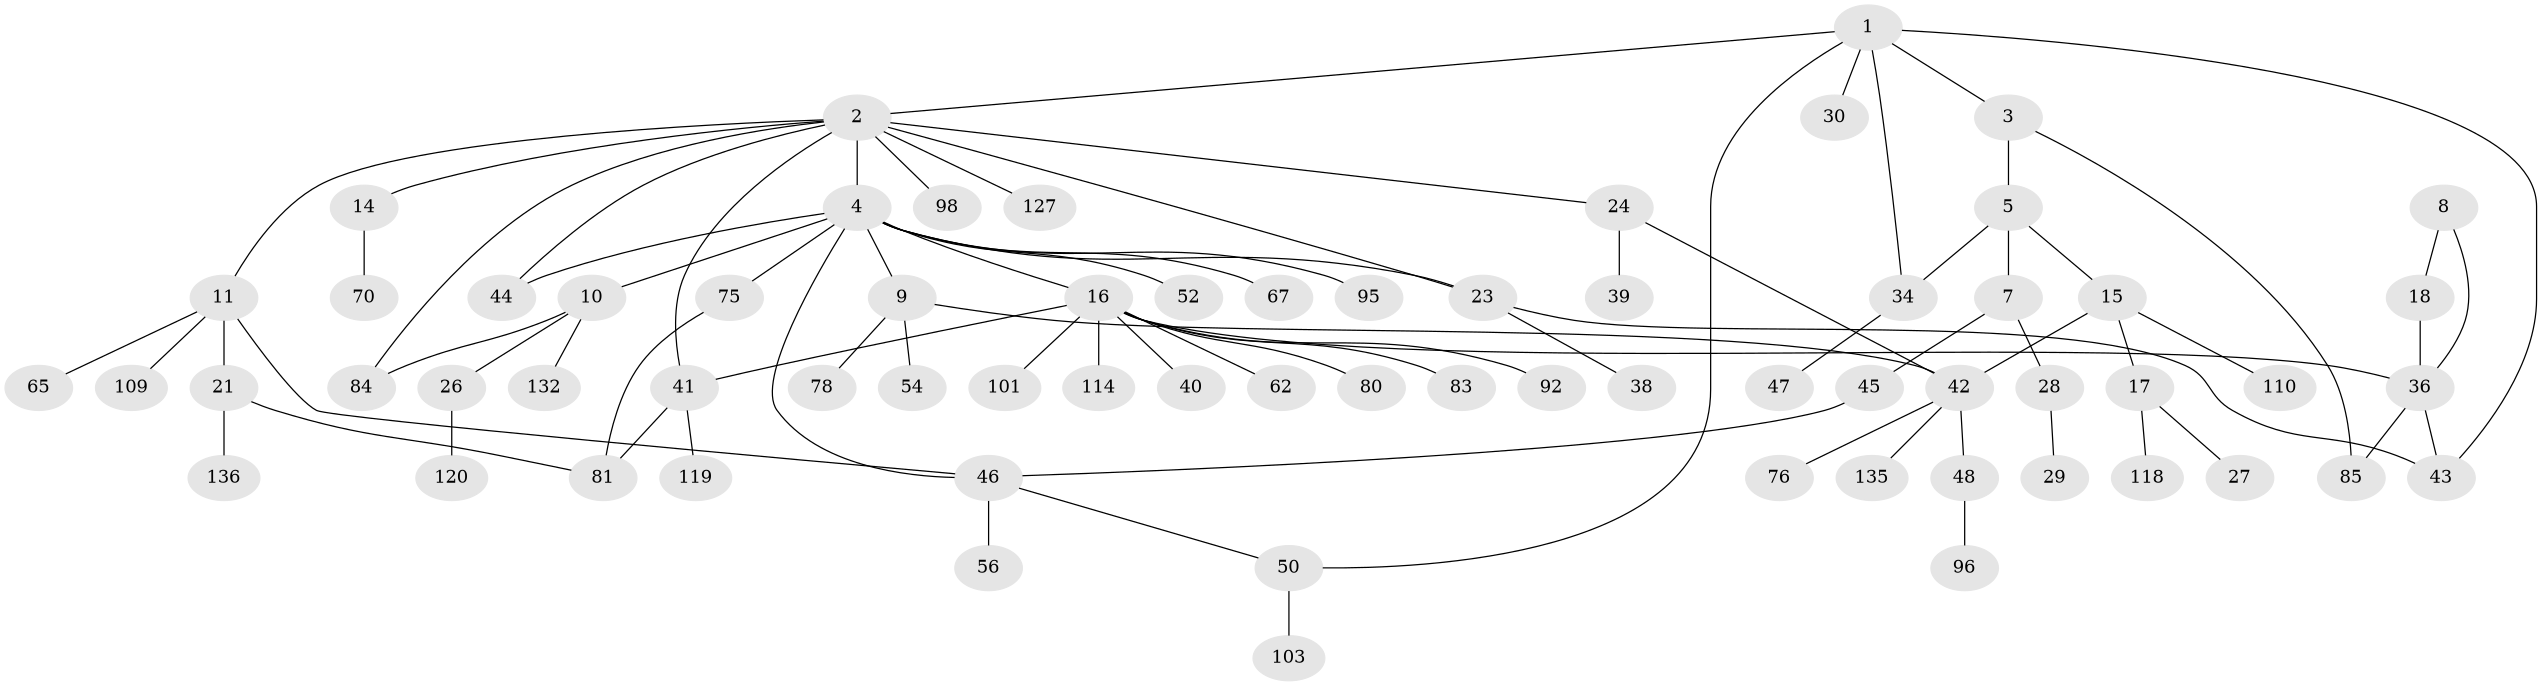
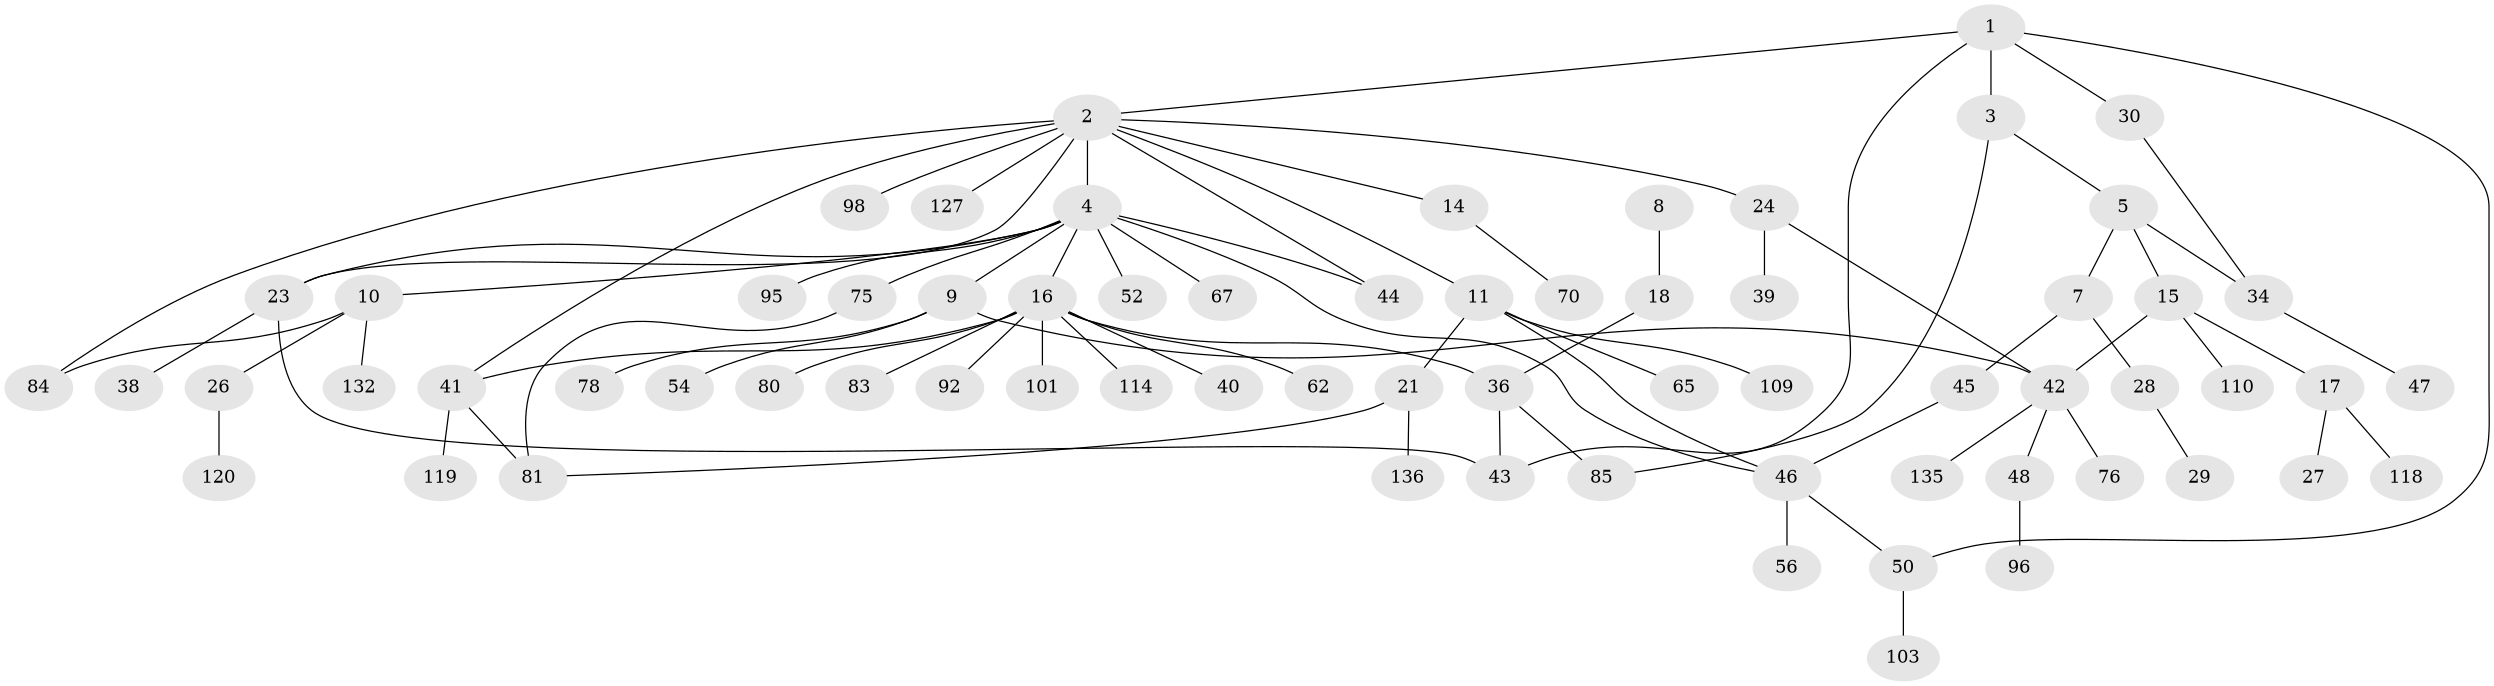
edge "1" -- "34": now "30" -- "34"
edge "8" -- "36": removed
